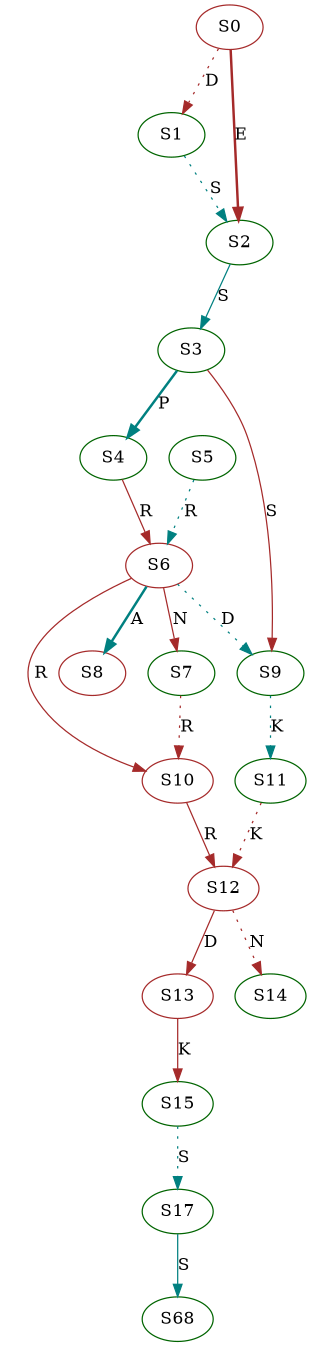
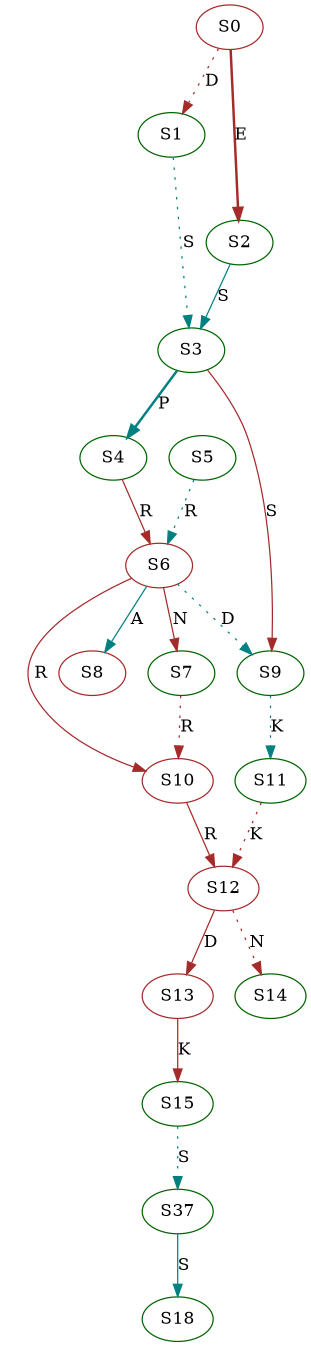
edge "S1" -> "S2": now "S1" -> "S3"
edge "S6" -> "S8": style bold -> solid
node "S17": label "S17" -> "S37"
node "S68": label "S68" -> "S18"
